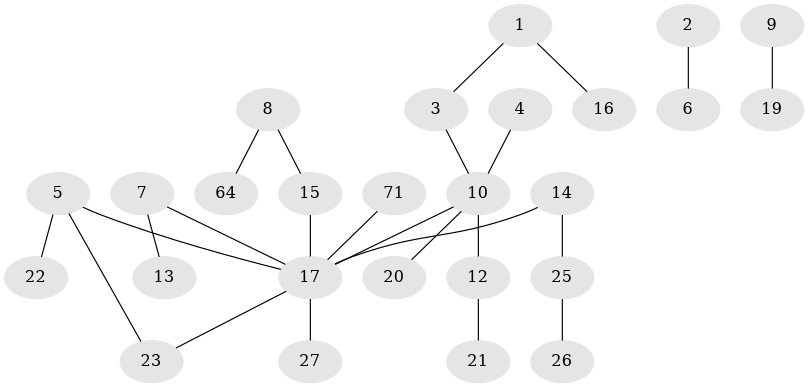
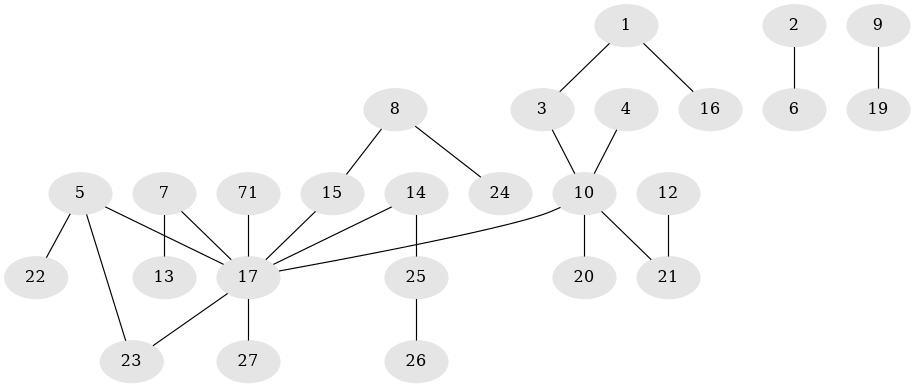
node "64": label "64" -> "24"
edge "10" -- "12": now "10" -- "21"
